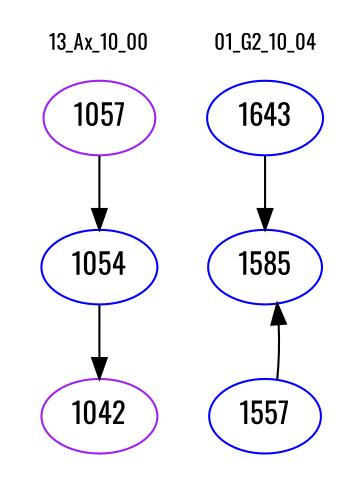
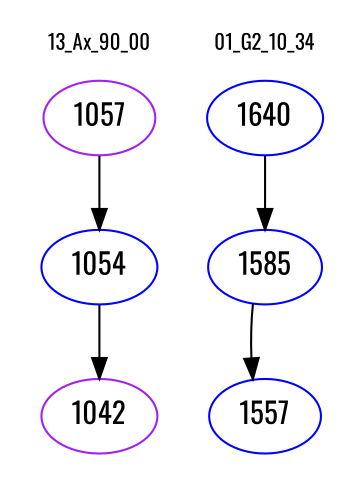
cluster "13_Ax_10_00": label "13_Ax_10_00" -> "13_Ax_90_00"
cluster "01_G2_10_04": label "01_G2_10_04" -> "01_G2_10_34"
node "1643": label "1643" -> "1640"
edge "1557" -> "1585": reversed
